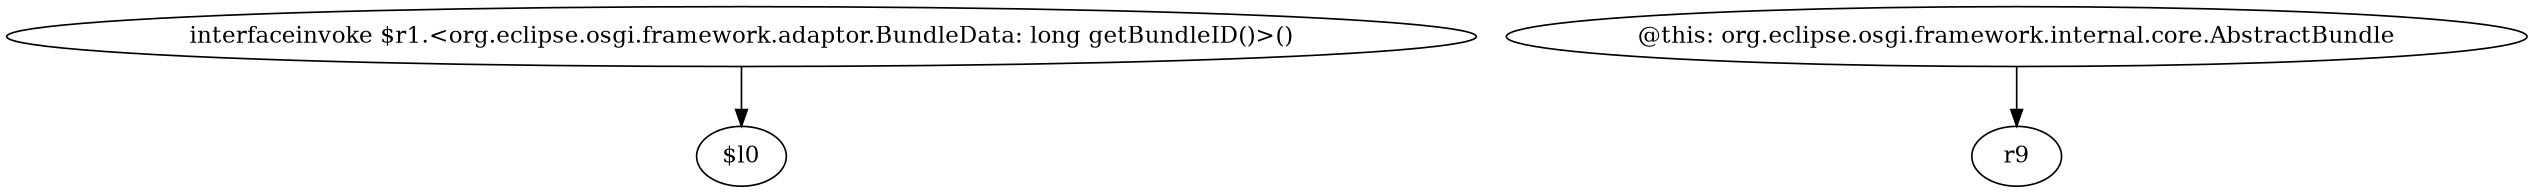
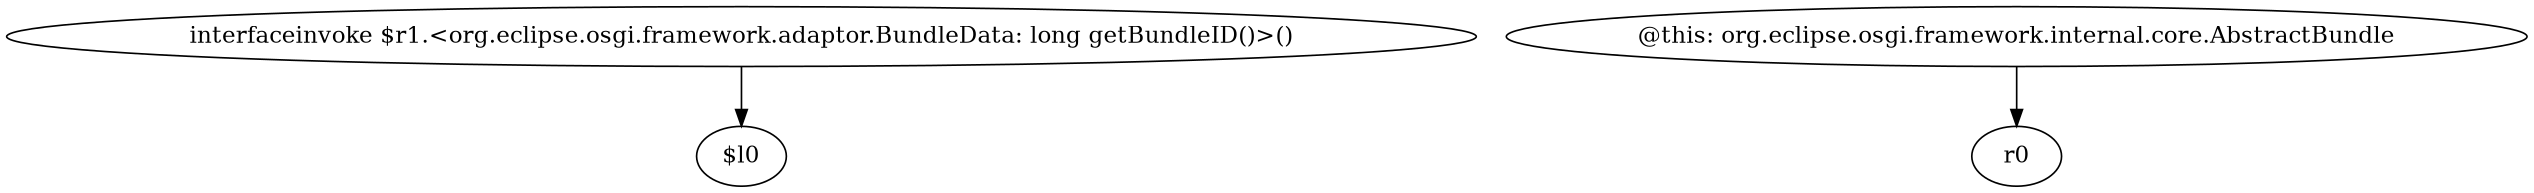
node "r9": label "r9" -> "r0"
